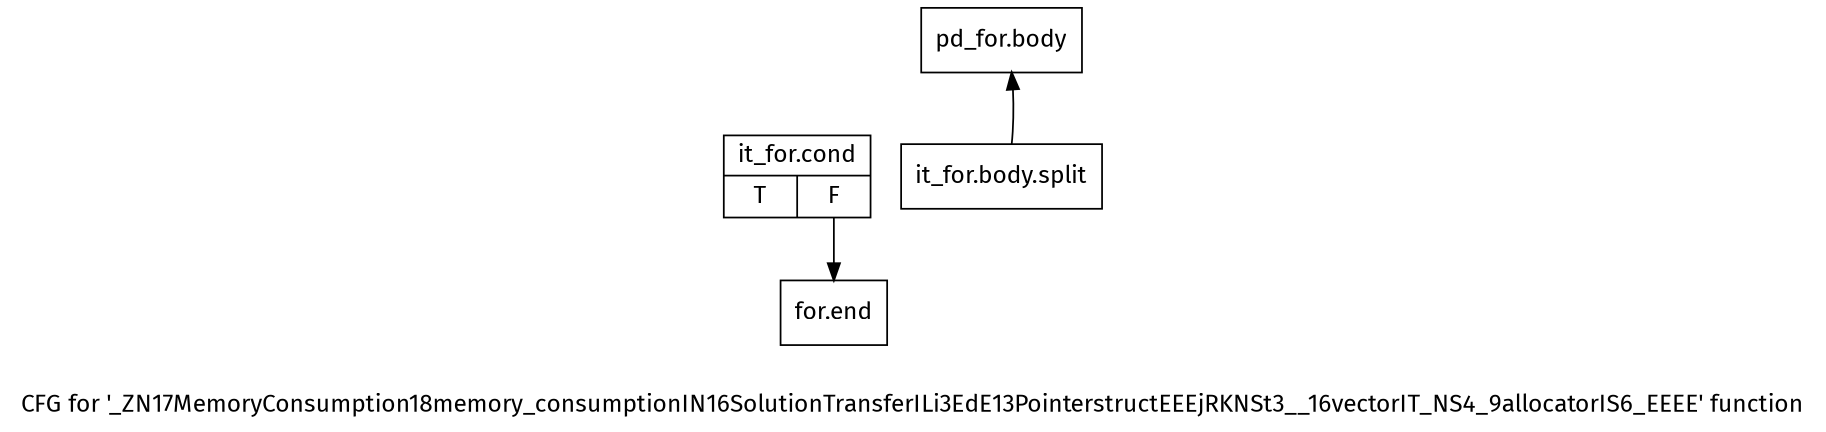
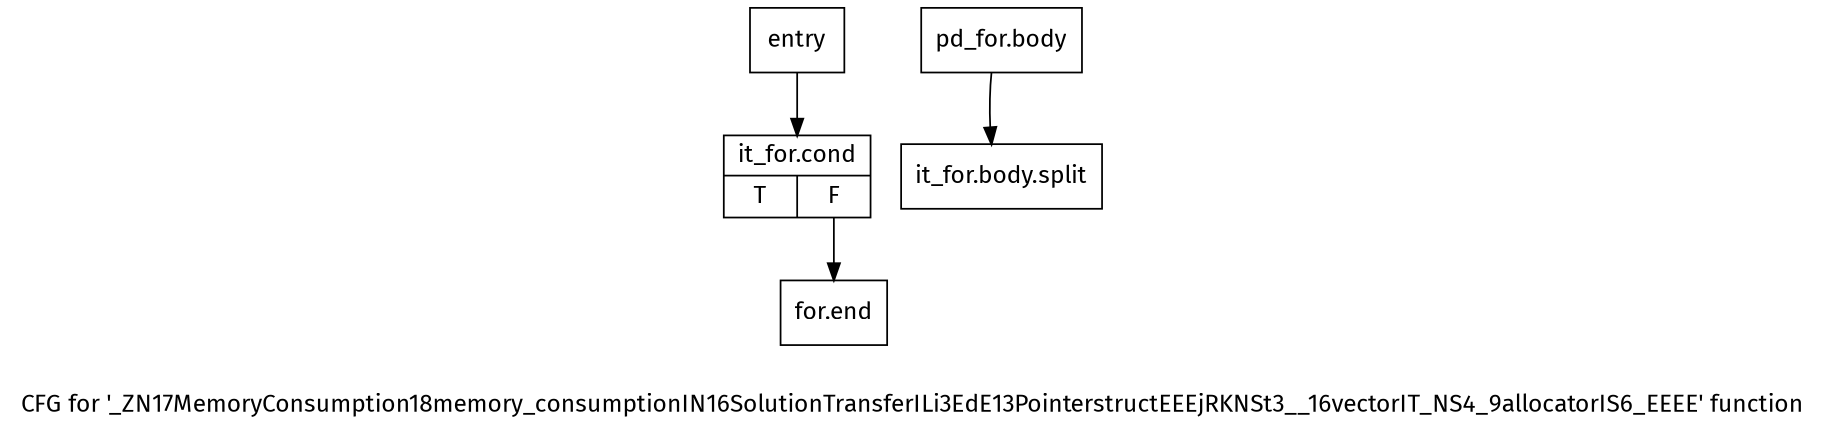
node "entry": added
edge "it_for.body.split" -> "pd_for.body": reversed
